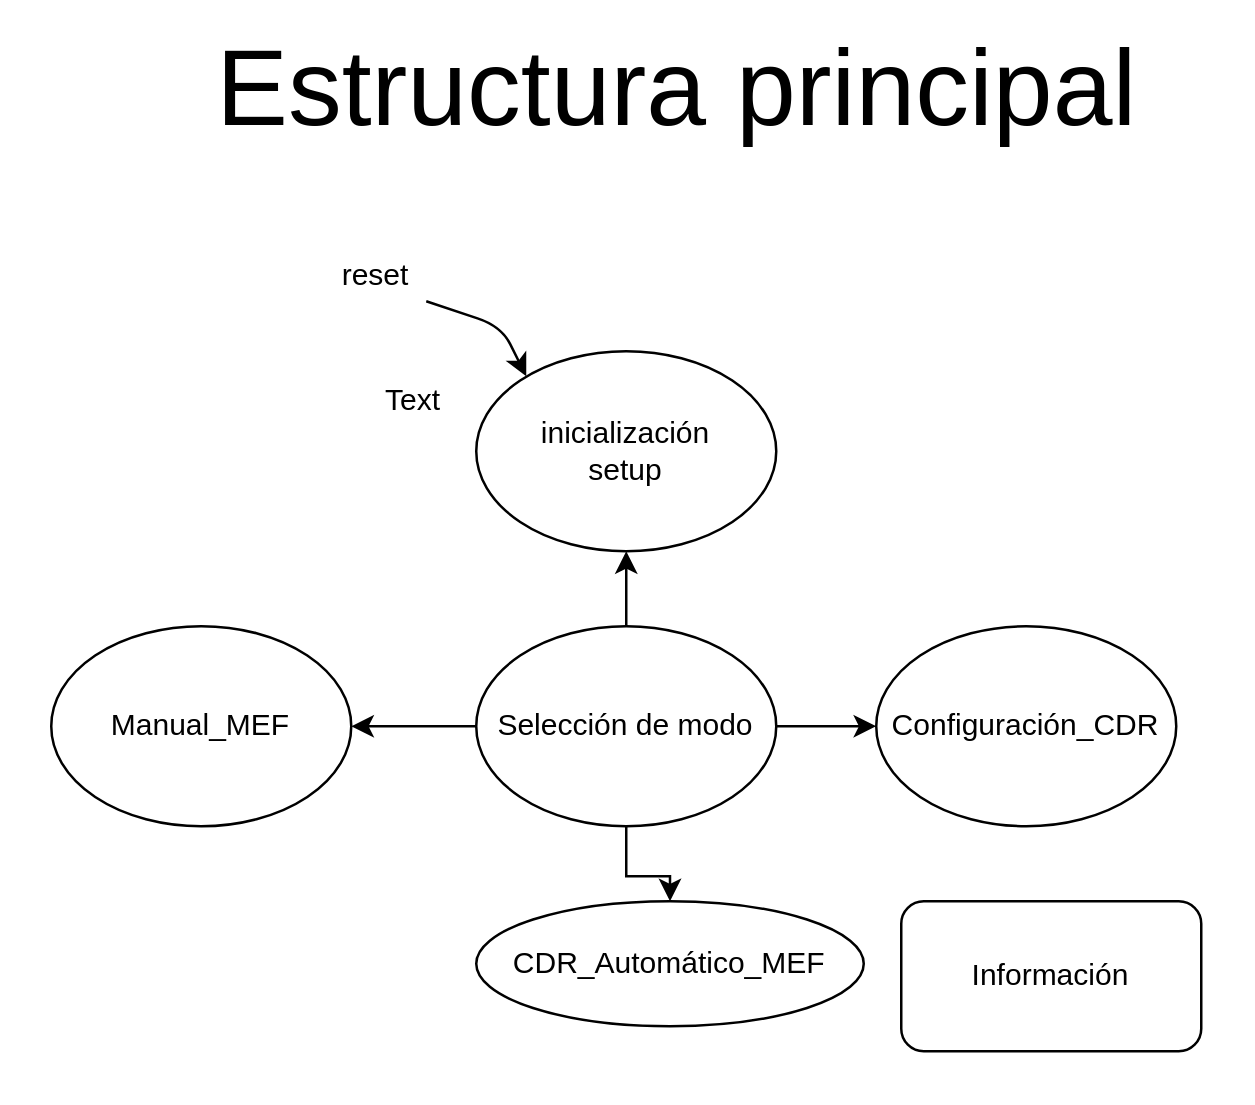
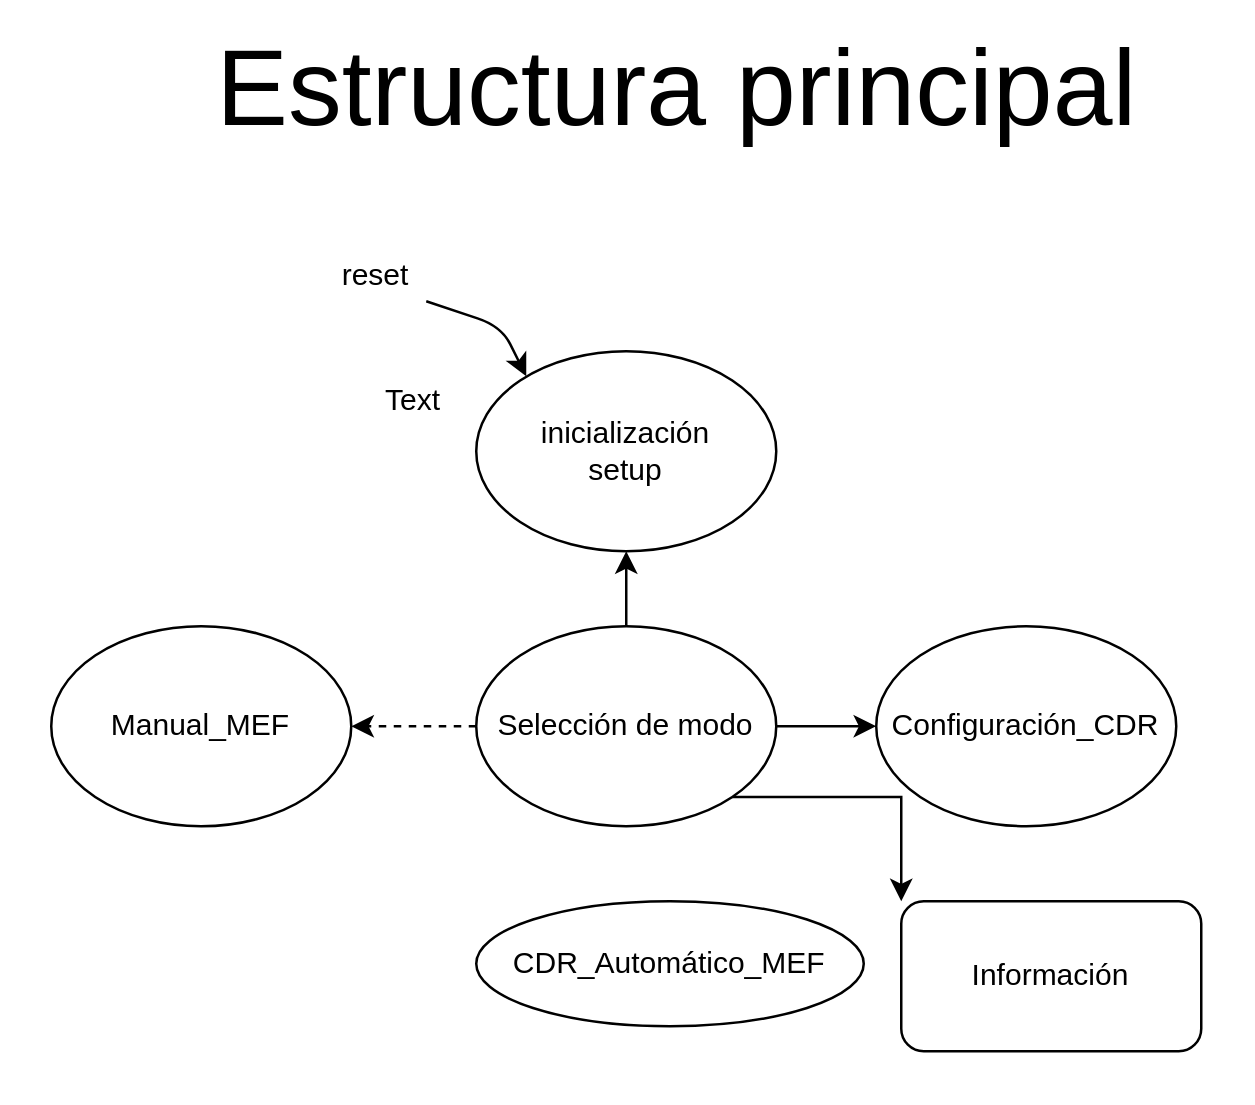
edge "Selección de modo" -> "Manual_MEF": style solid -> dashed
edge "Selección de modo" -> "Información": added
edge "Selección de modo" -> "CDR_Automático_MEF": removed
